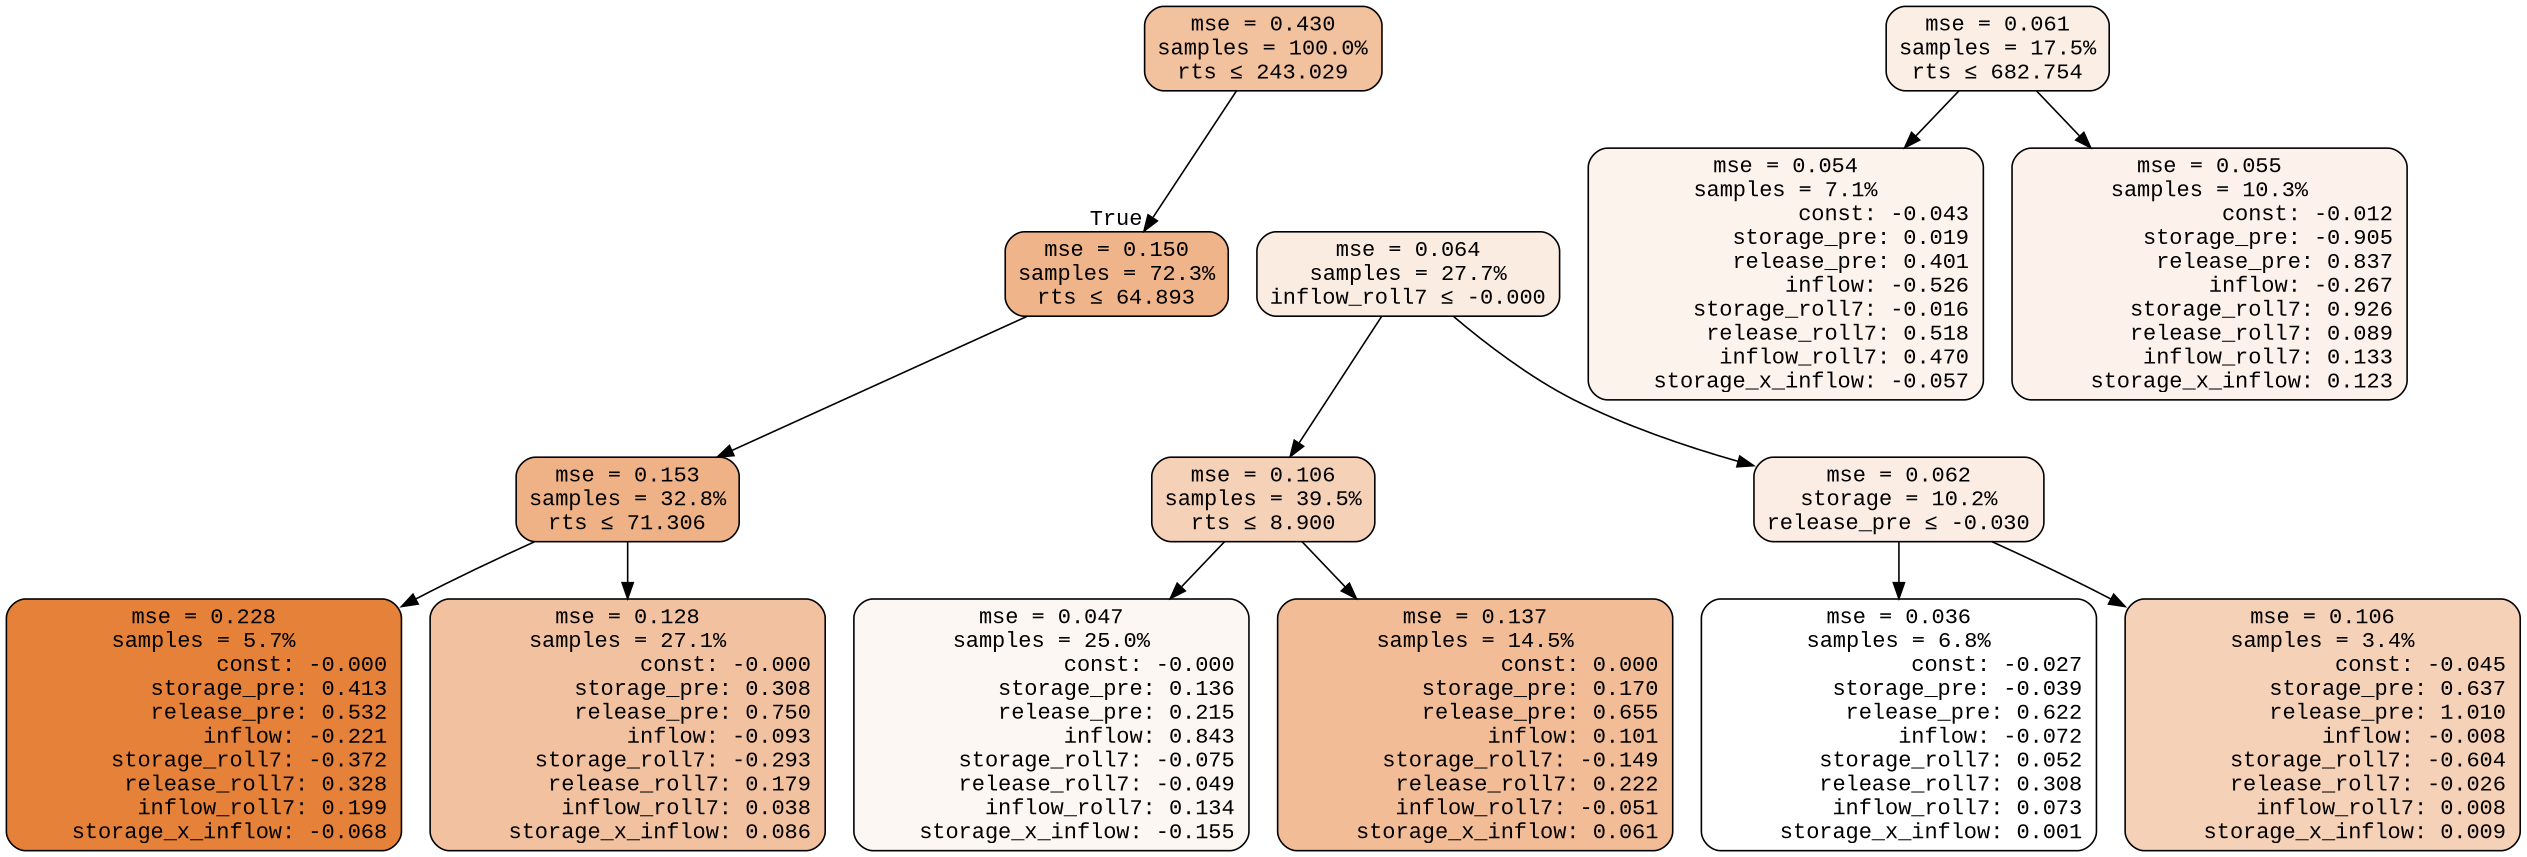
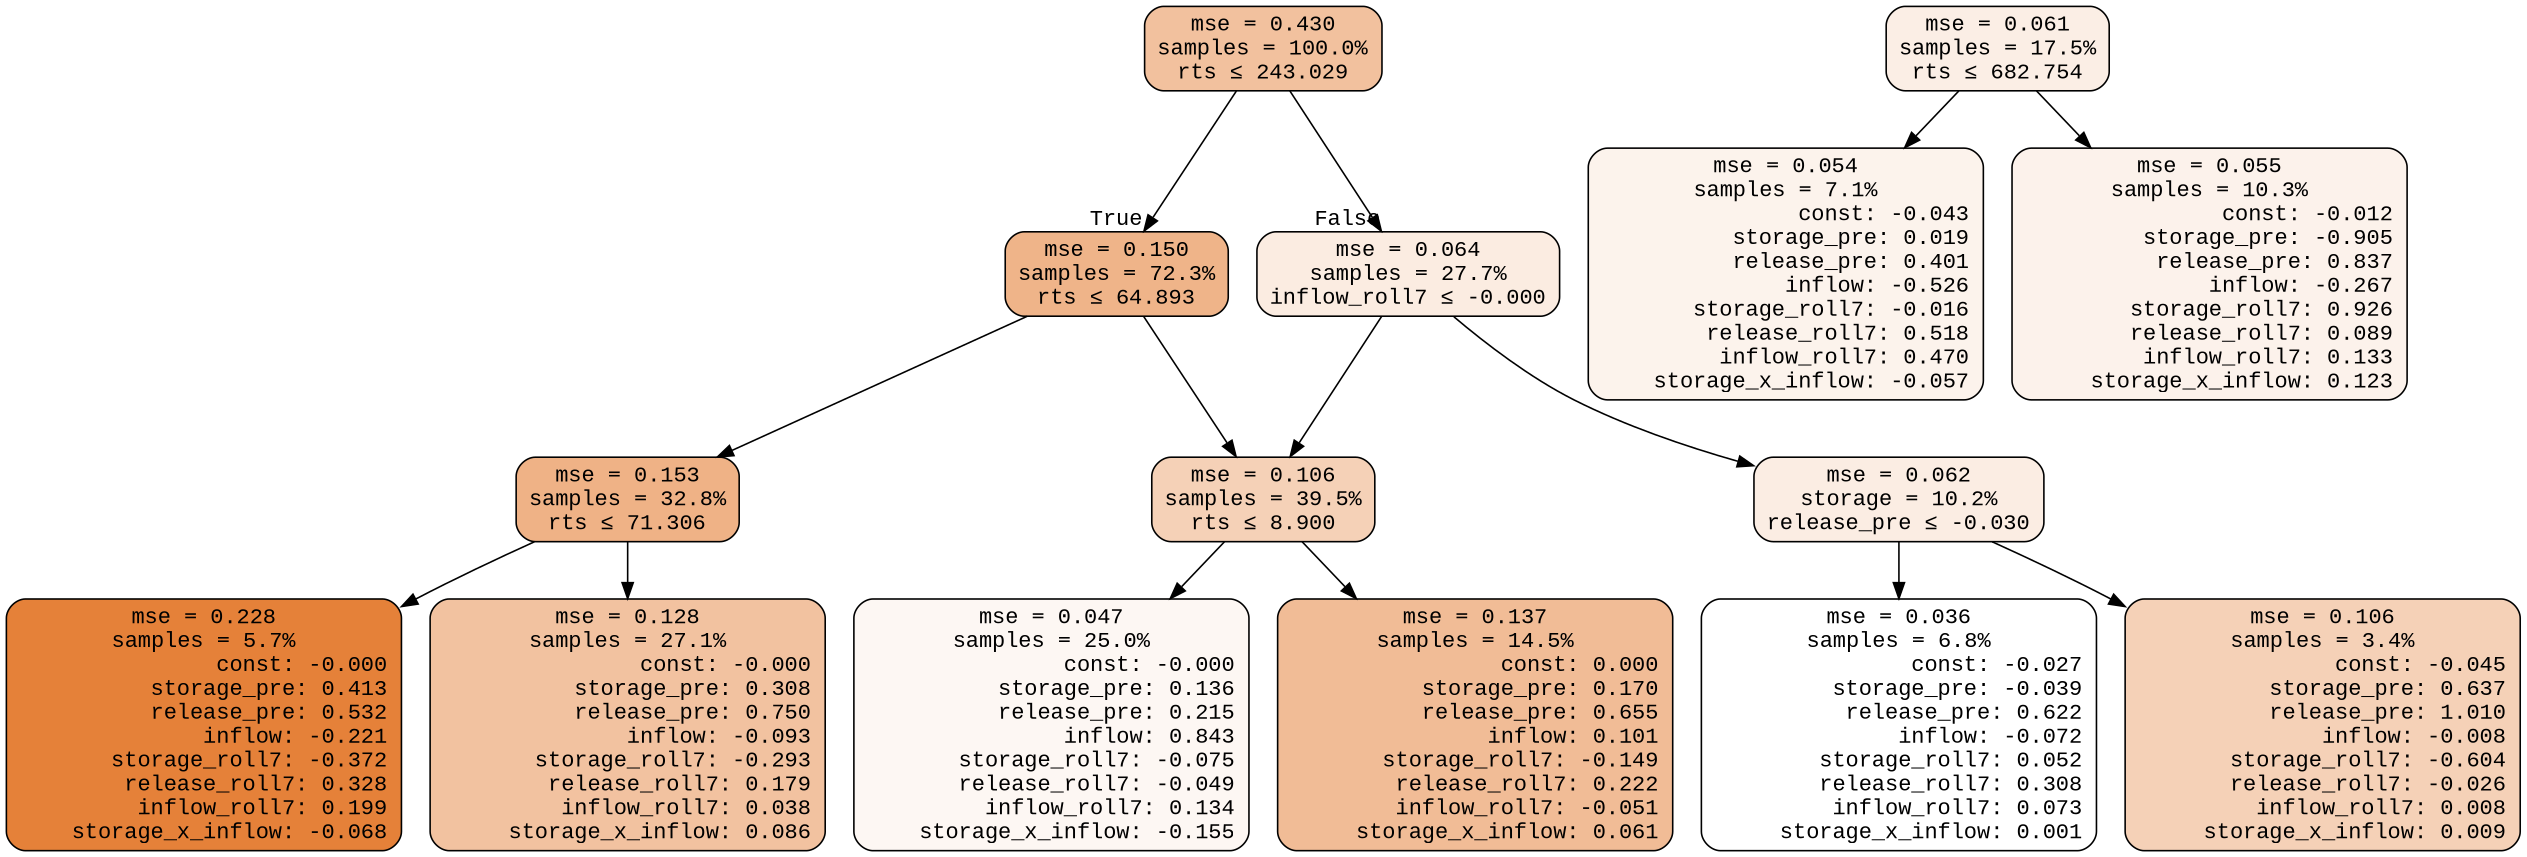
edge "mse = 0.430 samples = 100.0% rts ≤ 243.029" -> "mse = 0.064 samples = 27.7% inflow_roll7 ≤ -0.000": added
edge "mse = 0.150 samples = 72.3% rts ≤ 64.893" -> "mse = 0.106 samples = 39.5% rts ≤ 8.900": added
